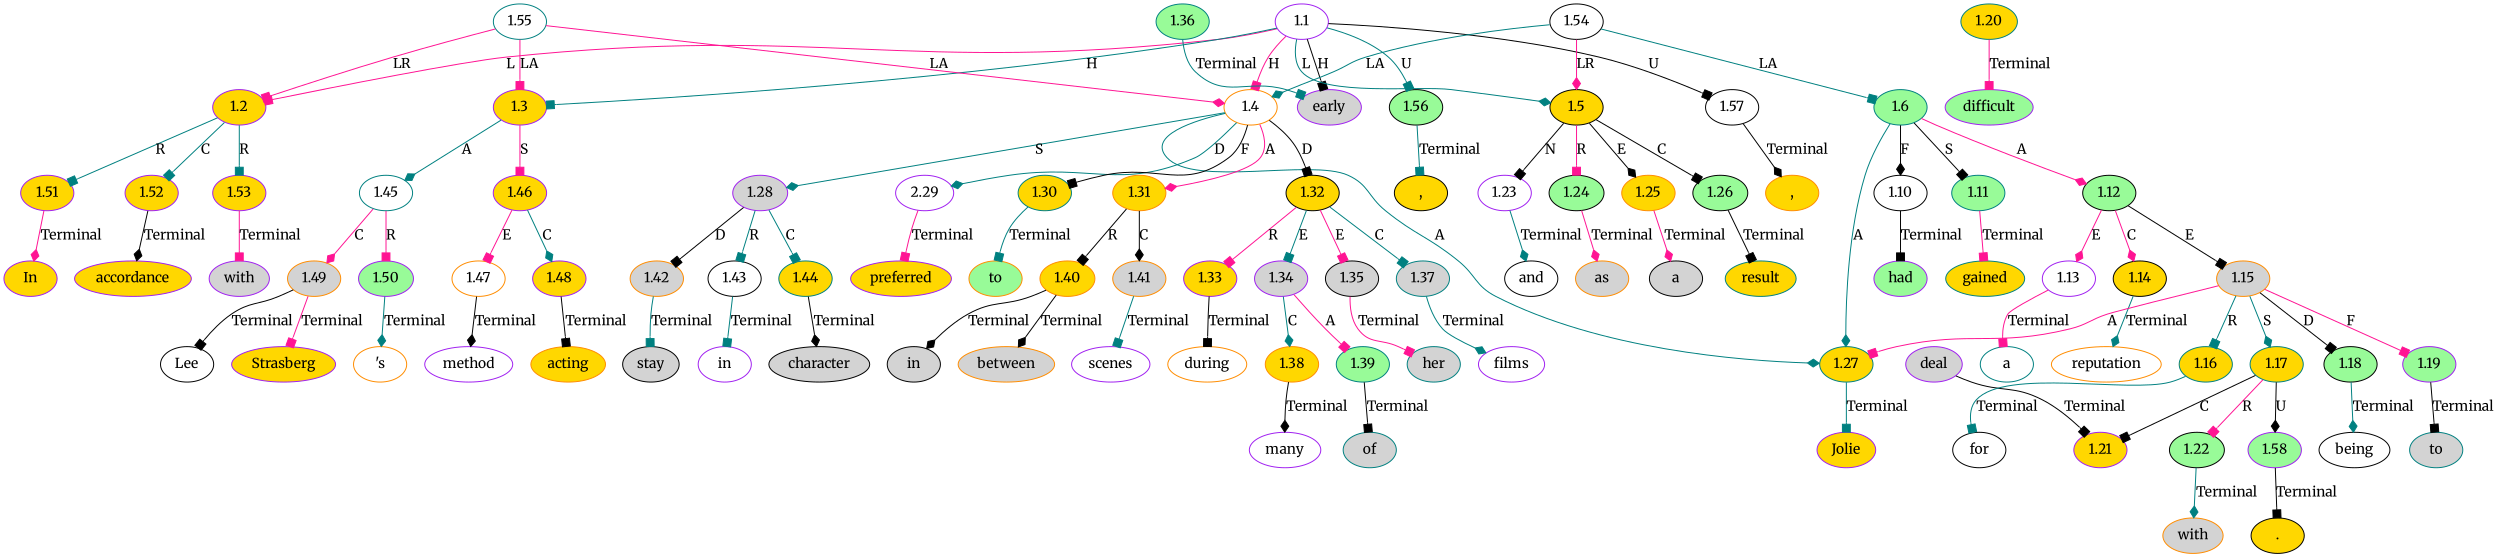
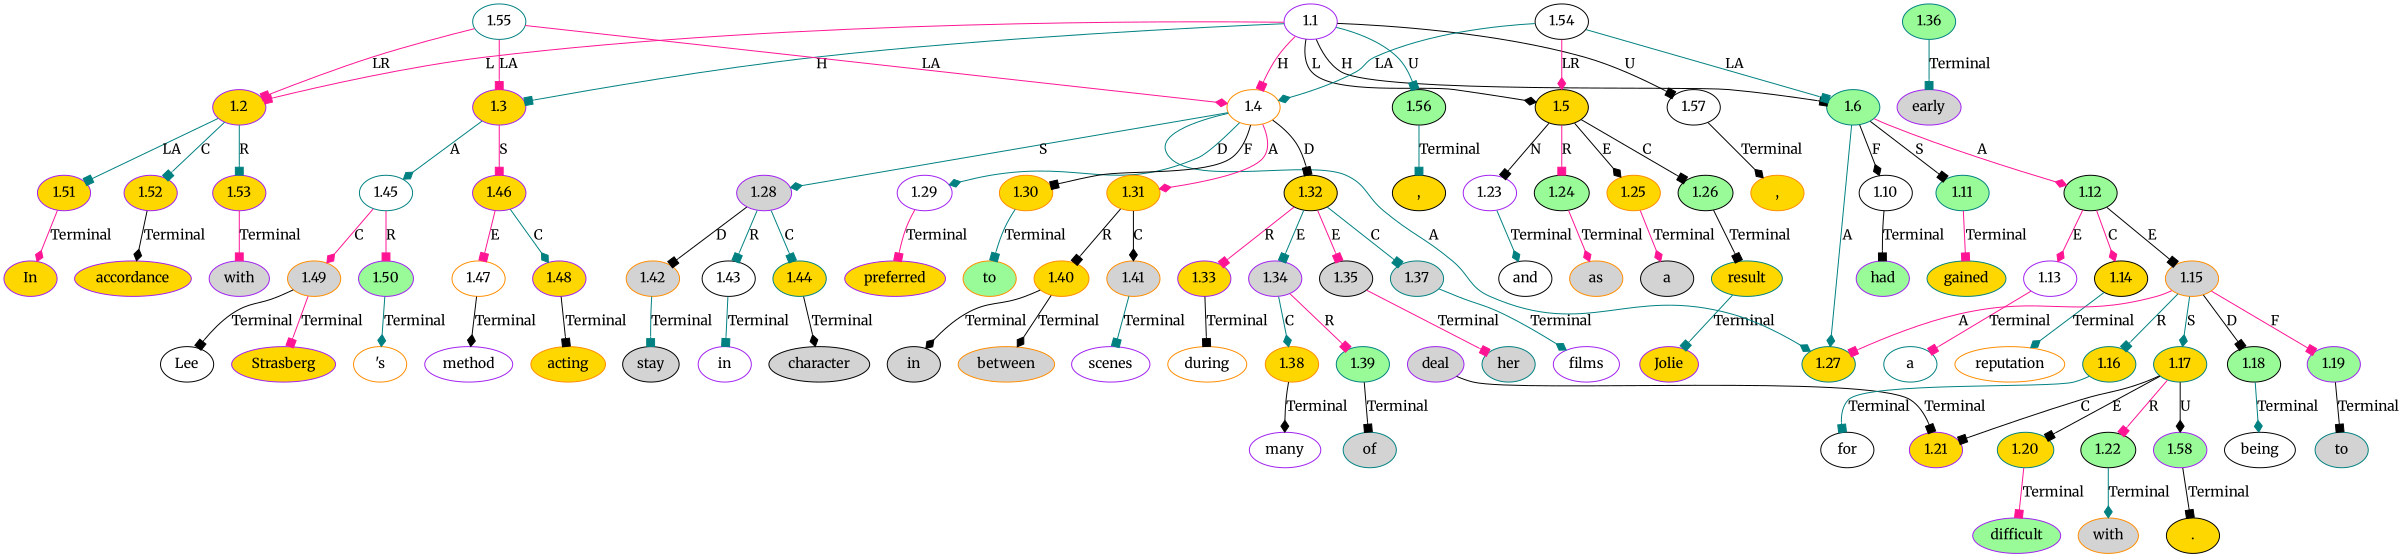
edge "1.1" -> "early": now "1.1" -> "1.6"
edge "1.1" -> "1.5": color teal -> black
edge "1.2" -> "1.51": label "R" -> "LA"
node "2.29": label "2.29" -> "1.29"
node "1.30": color teal -> darkorange
edge "1.34" -> "1.39": label "A" -> "R"
edge "1.27" -> "Jolie": now "result" -> "Jolie"
edge "1.17" -> "1.20": added, label "E"
